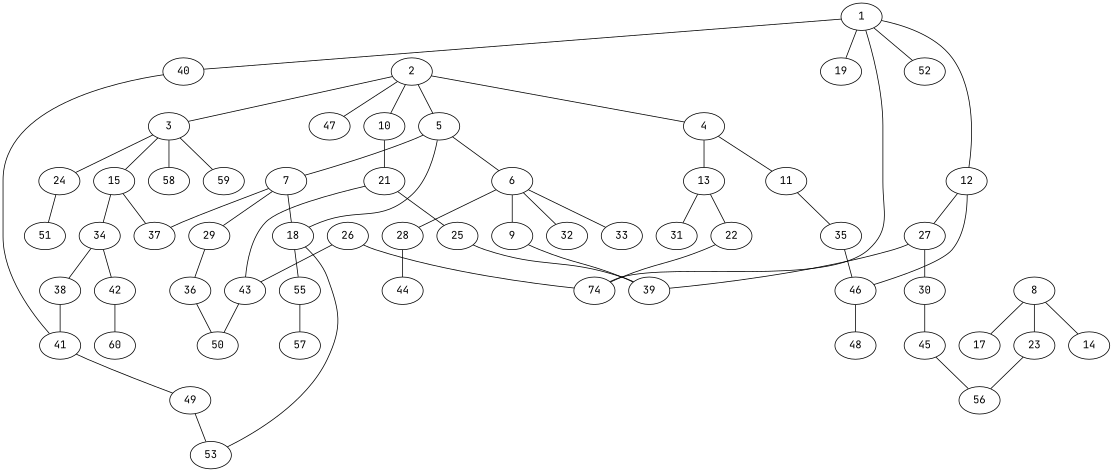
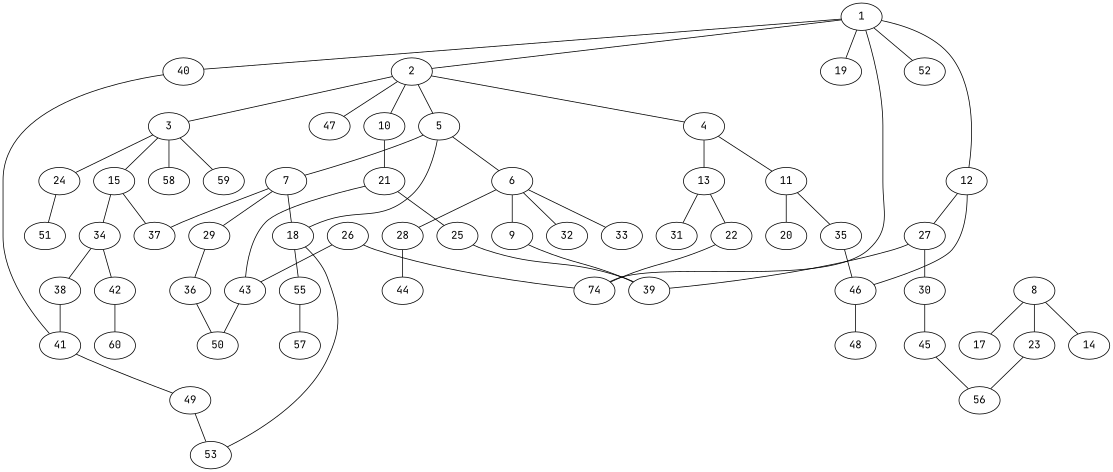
edge "1" -- "2": added
node "20": added
